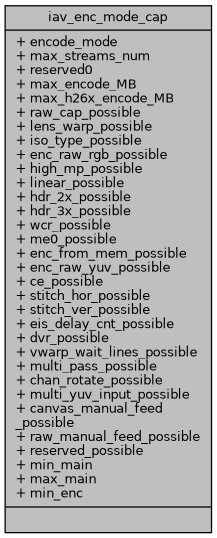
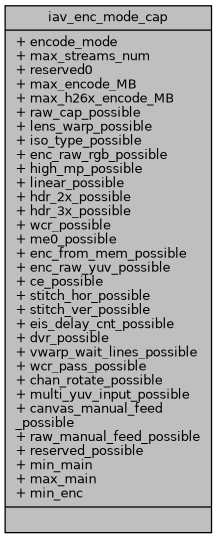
node "iav_enc_mode_cap": text "+ multi_pass_possible" -> "+ wcr_pass_possible"
